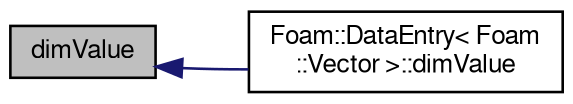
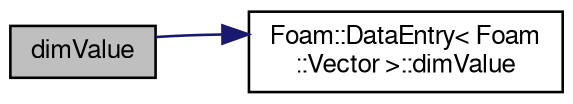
edge "Foam::DataEntry< Foam ::Vector >::dimValue" -> "dimValue": reversed
